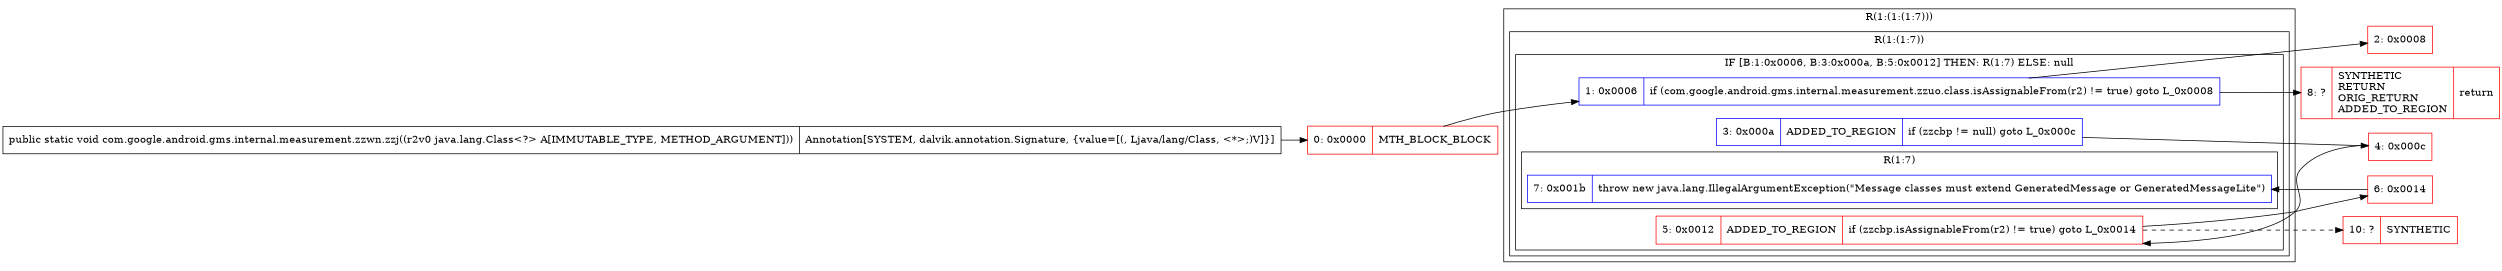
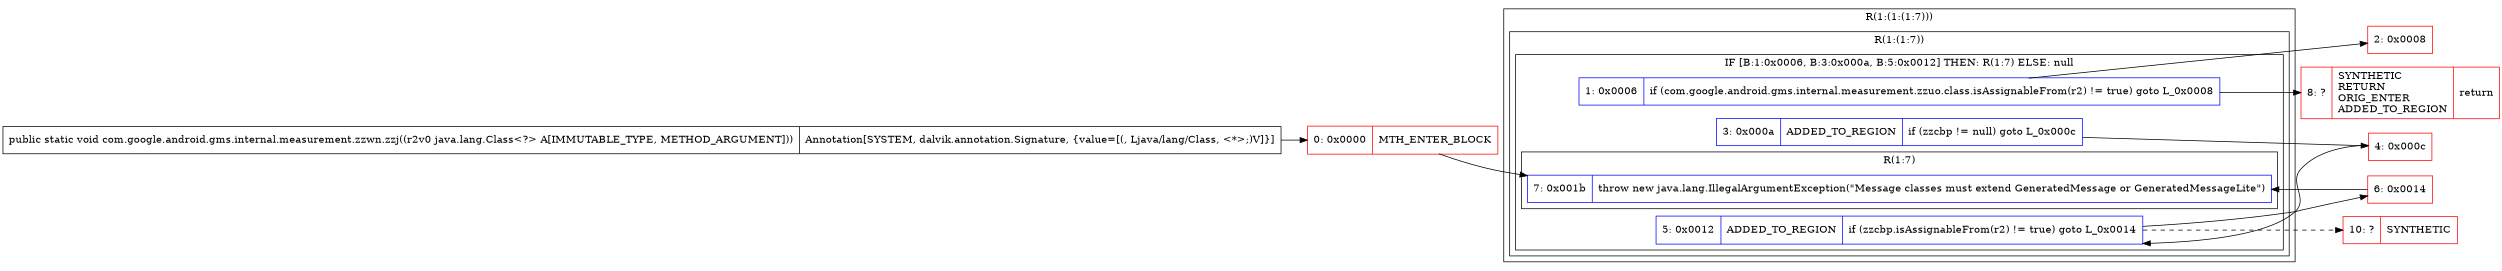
node "8: ?": text "ORIG_RETURN" -> "ORIG_ENTER"
edge "0: 0x0000" -> "1: 0x0006": now "0: 0x0000" -> "7: 0x001b"
node "0: 0x0000": text "MTH_BLOCK_BLOCK" -> "MTH_ENTER_BLOCK"
node "5: 0x0012": color red -> blue
